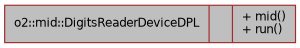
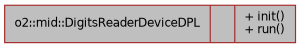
node "o2::mid::DigitsReaderDeviceDPL": text "+ mid()" -> "+ init()"
